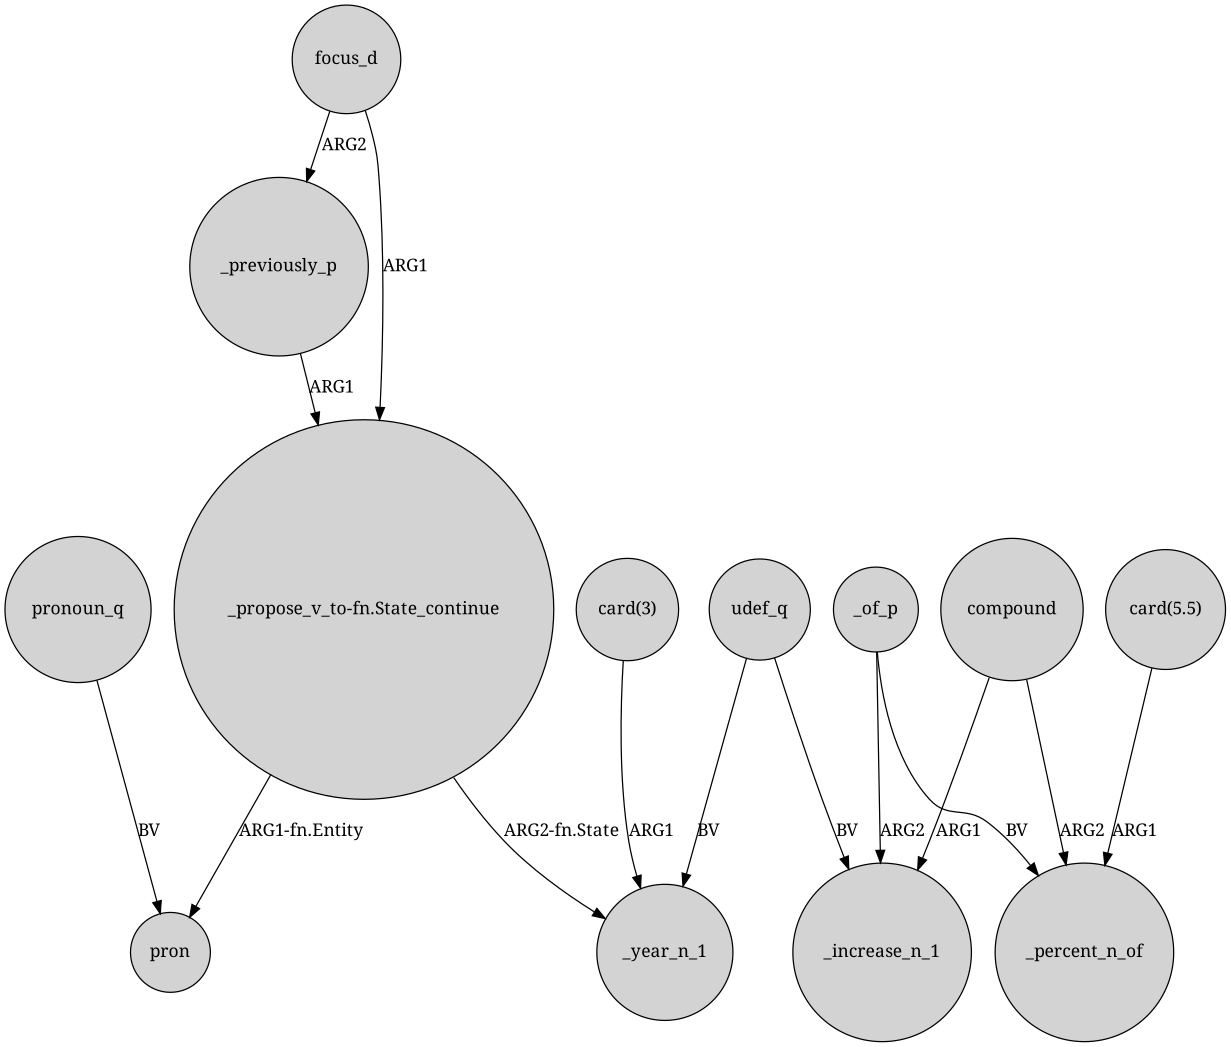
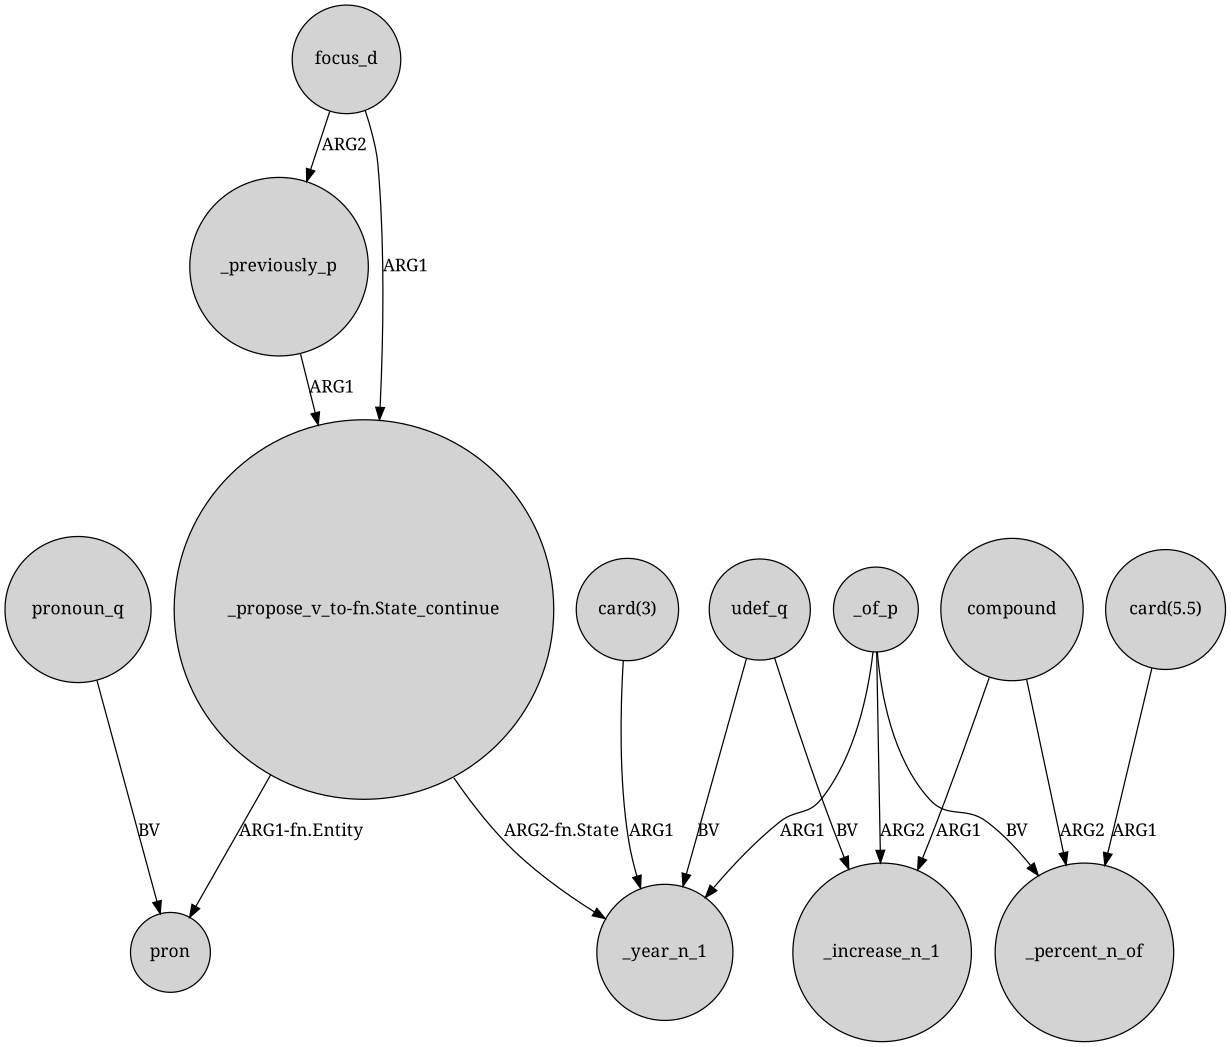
edge "_of_p" -> "_year_n_1": added, label "ARG1"
